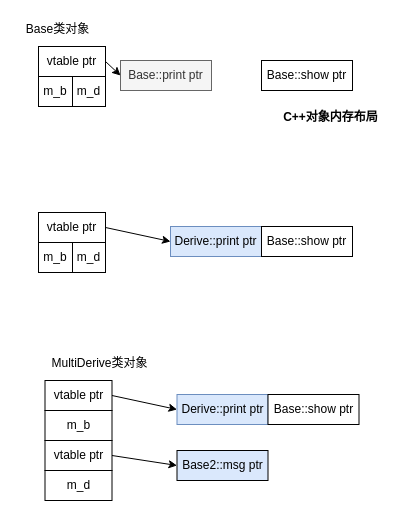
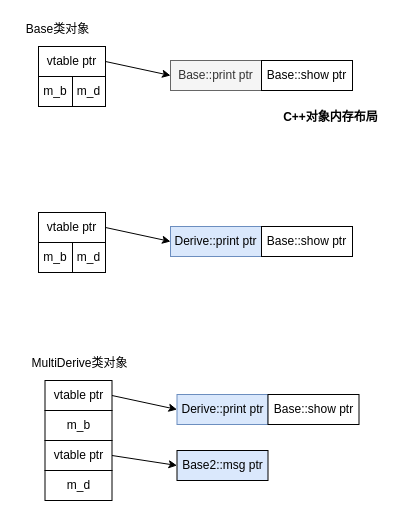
node "Base::print ptr": moved (166, 76) -> (216, 76)
node "MultiDerive类对象": moved (100, 364) -> (80, 364)
